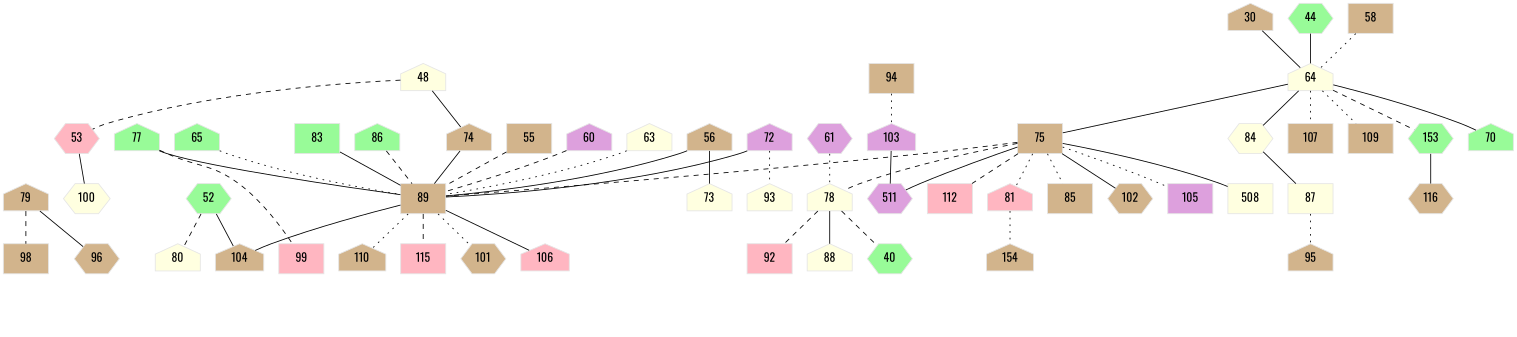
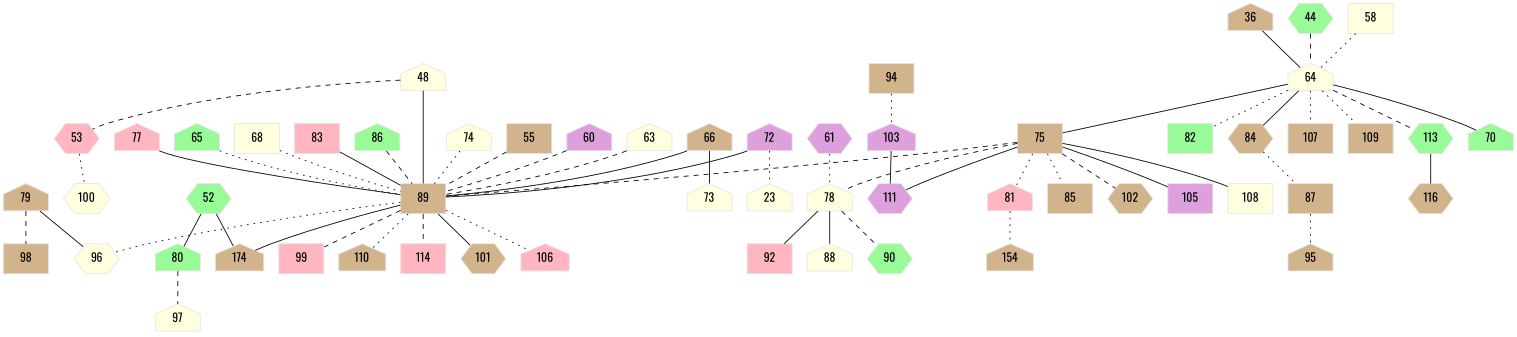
node "30": label "30" -> "36"
node "58": fillcolor tan -> lightyellow
edge "44" -- "64": style solid -> dashed
edge "48" -- "74": now "48" -- "89"
node "77": fillcolor palegreen -> lightpink
node "68": added
node "83": fillcolor palegreen -> lightpink
node "74": fillcolor tan -> lightyellow
node "56": label "56" -> "66"
node "82": added
node "84": fillcolor lightyellow -> tan
node "153": label "153" -> "113"
edge "75" -- "105": style dotted -> solid
edge "74" -- "89": style solid -> dotted
edge "84" -- "87": style solid -> dotted
edge "53" -- "100": style solid -> dotted
edge "75" -- "102": style solid -> dashed
edge "63" -- "89": style dotted -> dashed
edge "77" -- "99": now "89" -- "99"
node "93": label "93" -> "23"
node "511": label "511" -> "111"
node "112": removed
node "508": label "508" -> "108"
node "87": fillcolor lightyellow -> tan
edge "89" -- "96": added
edge "78" -- "92": style dashed -> solid
edge "52" -- "80": style dashed -> solid
edge "89" -- "101": style dotted -> solid
edge "89" -- "106": style solid -> dotted
node "96": fillcolor tan -> lightyellow
node "80": fillcolor lightyellow -> palegreen
node "104": label "104" -> "174"
node "115": label "115" -> "114"
node "40": label "40" -> "90"
node "97": added
